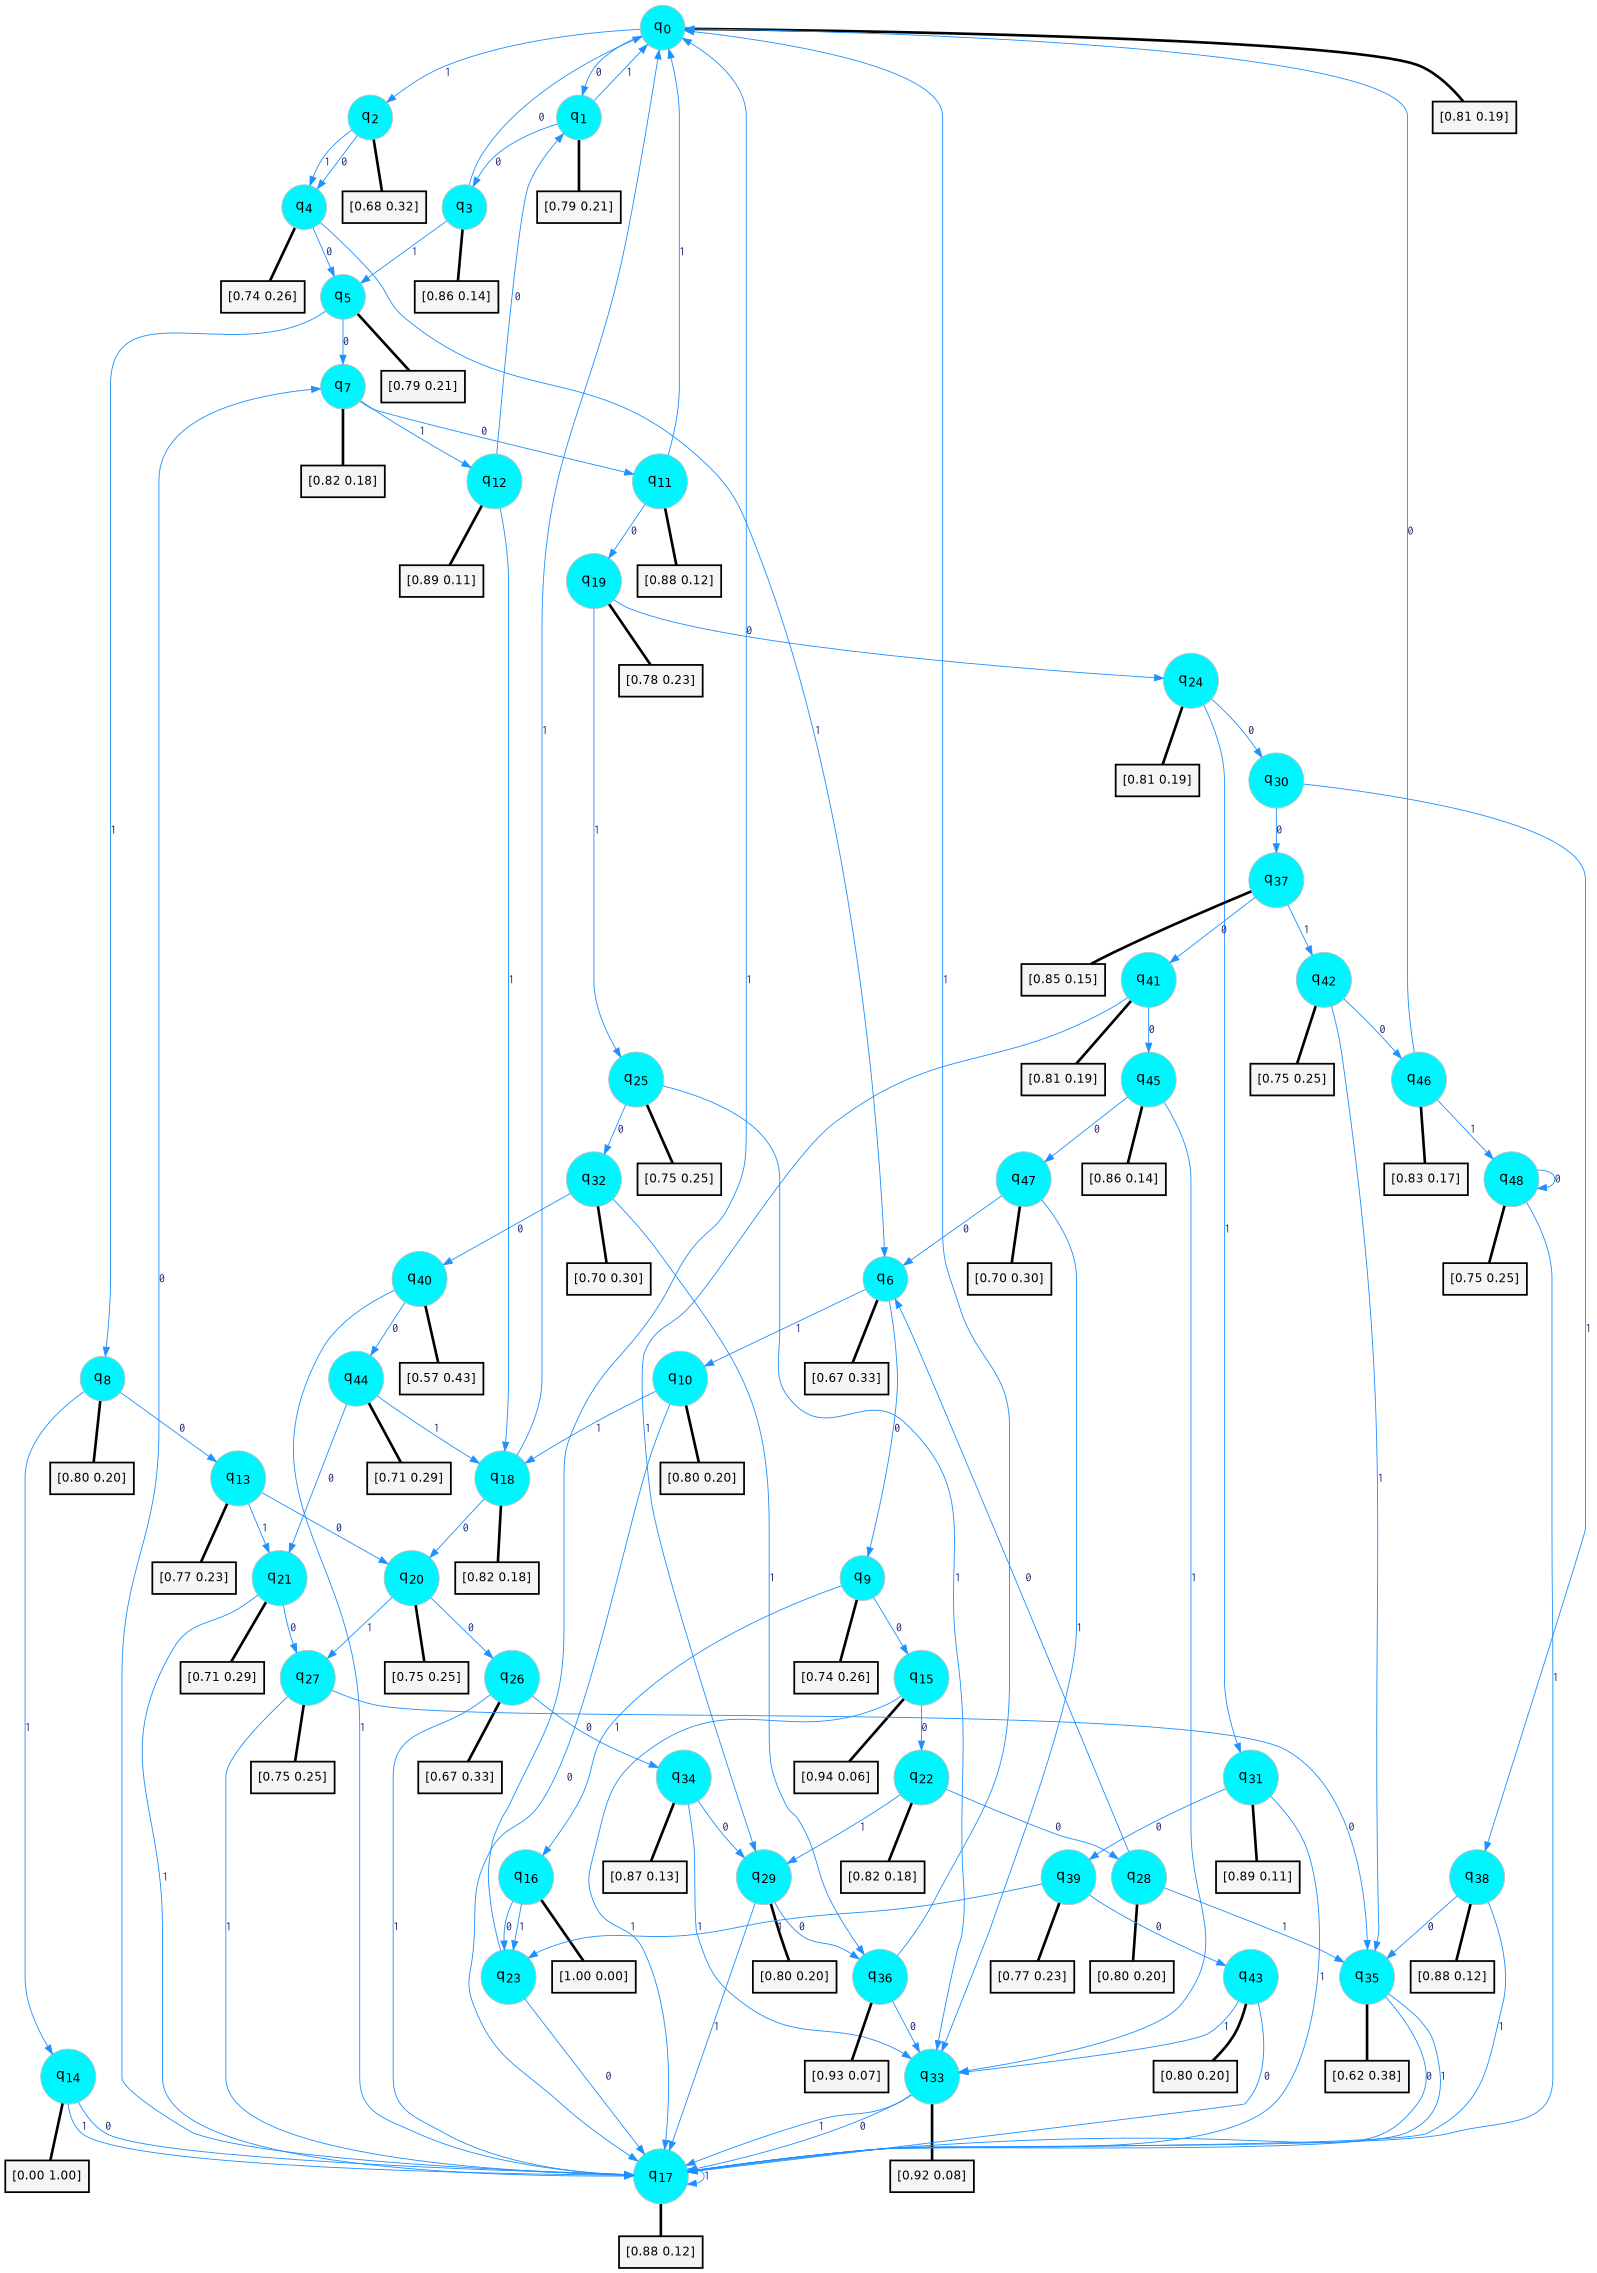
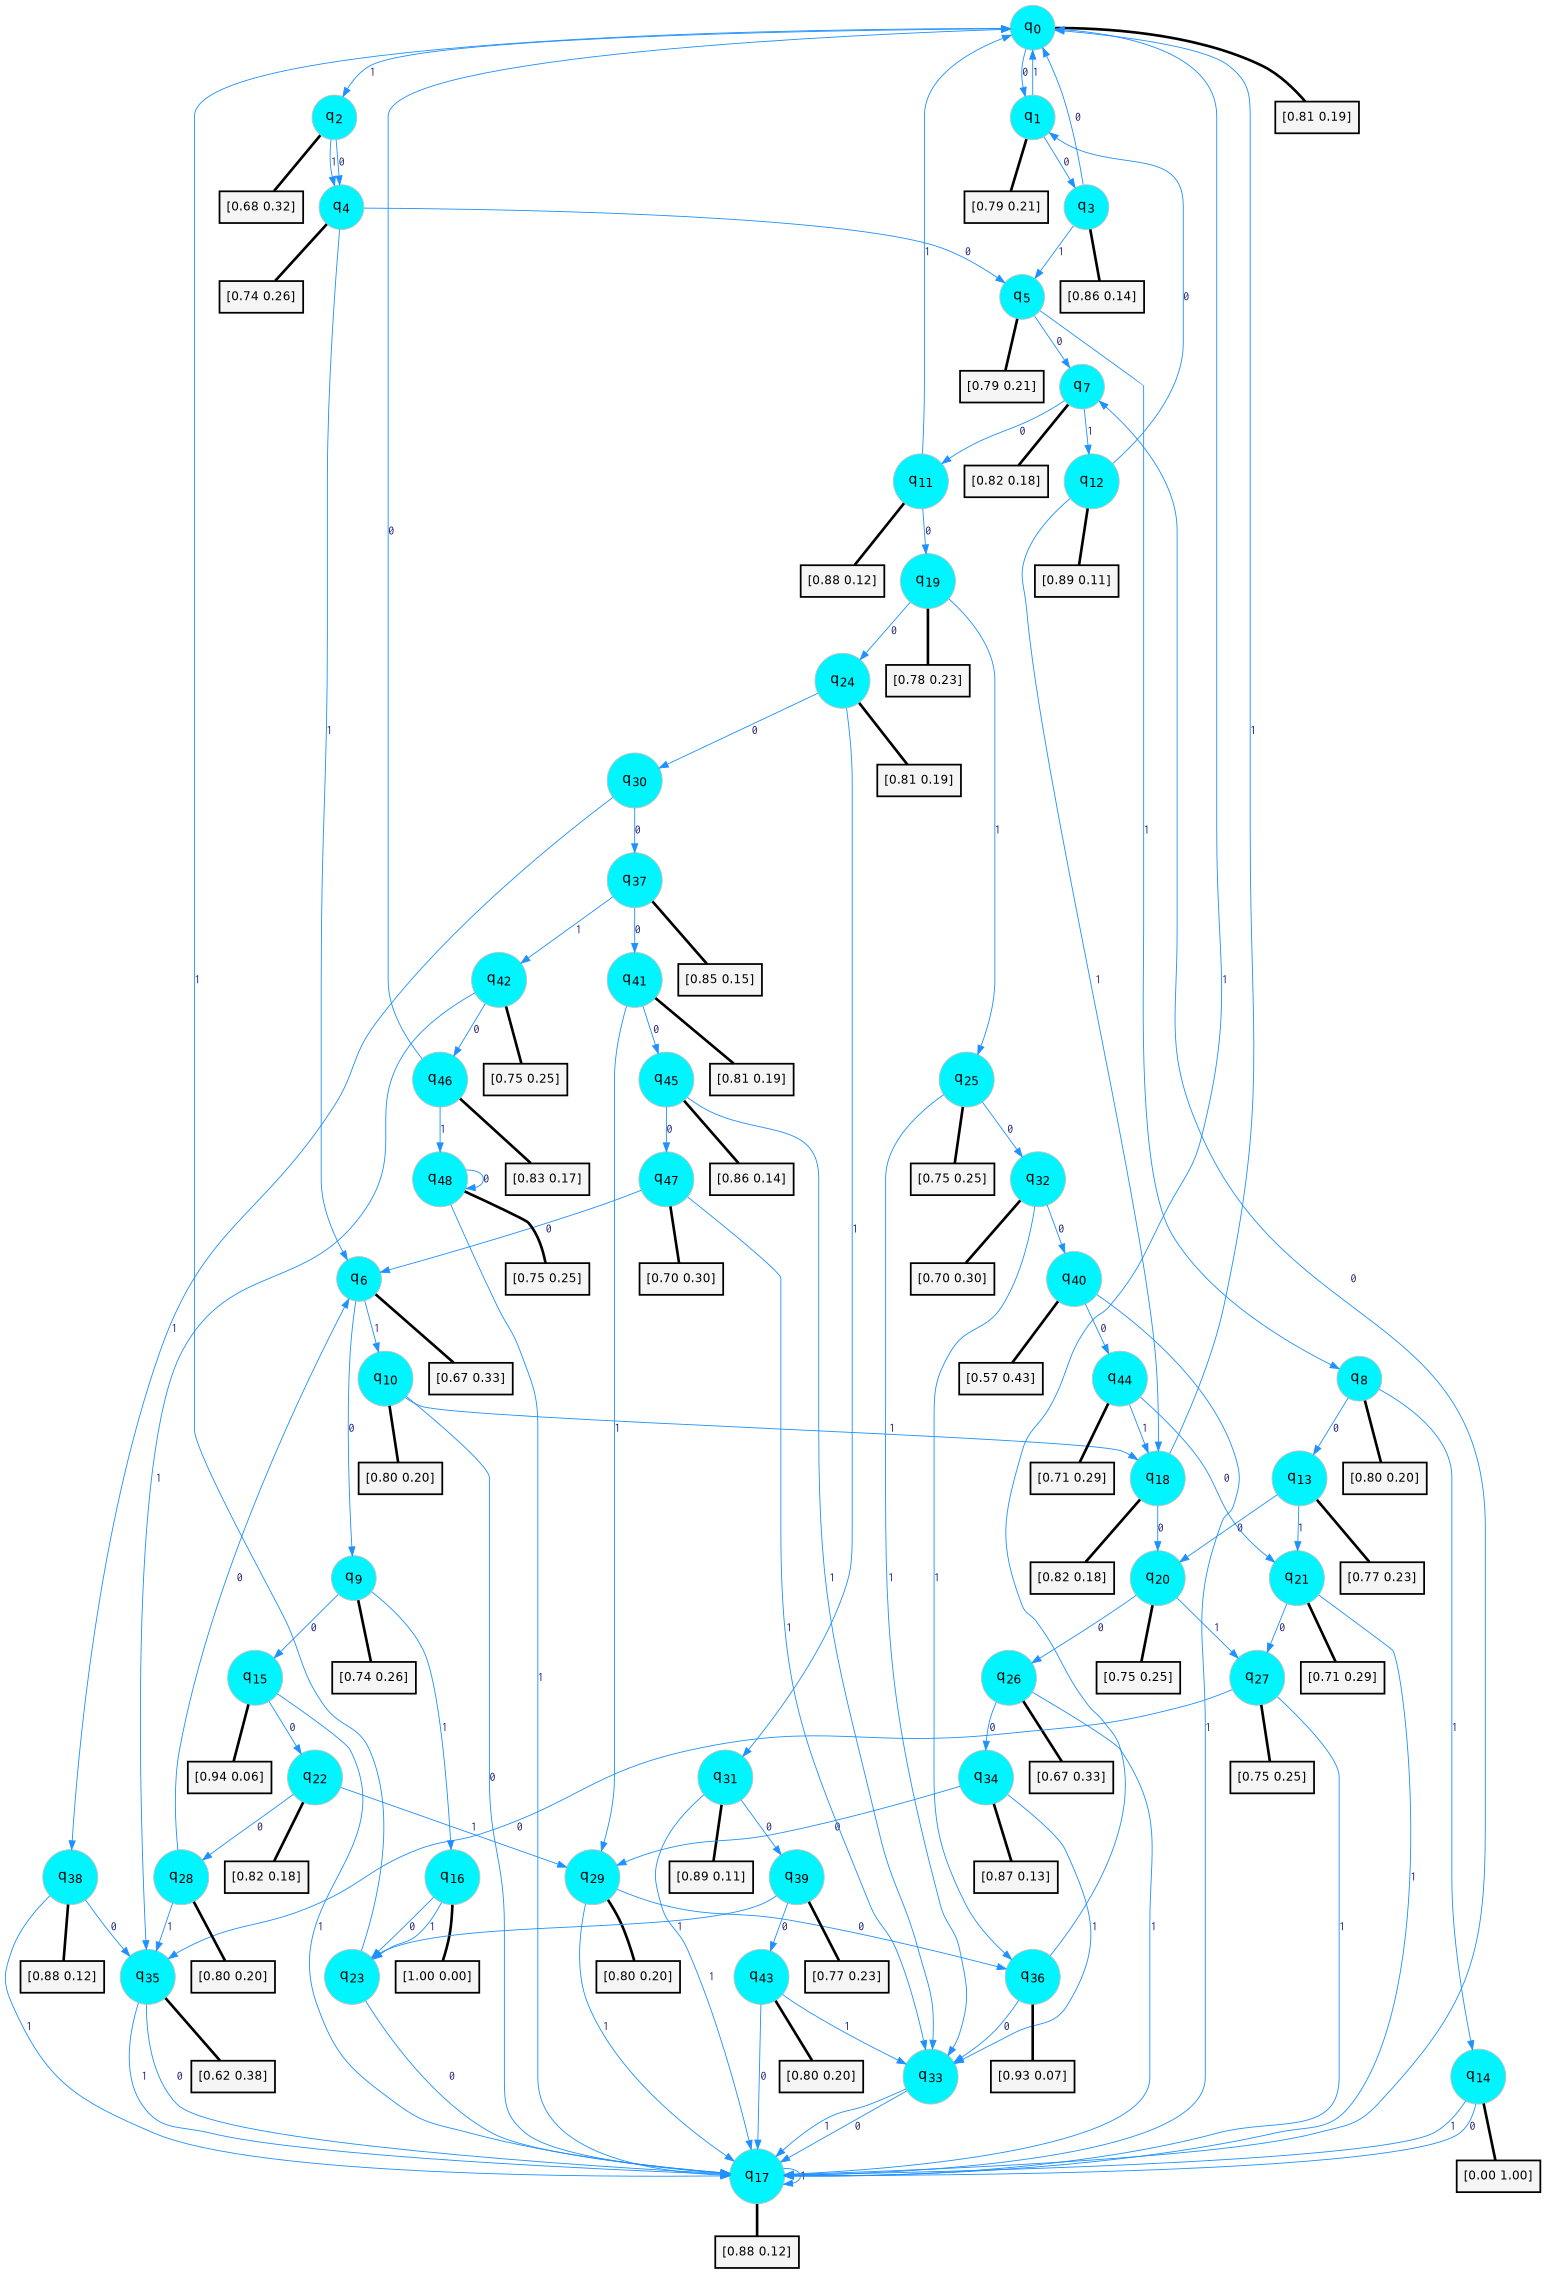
node "[0.92 0.08]": removed
